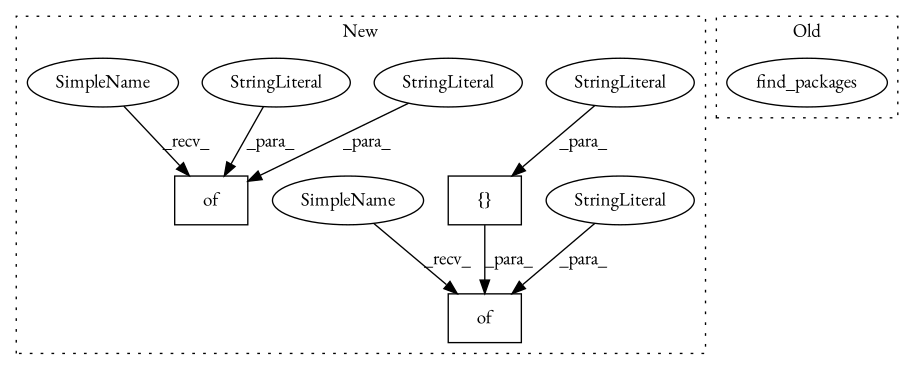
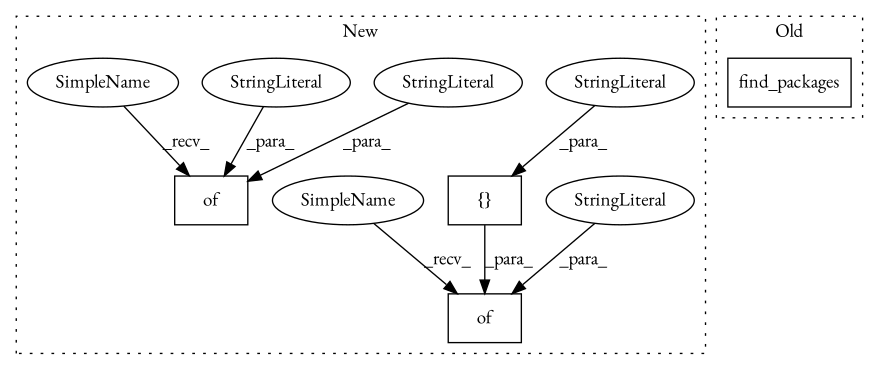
node "find_packages": shape ellipse -> box
